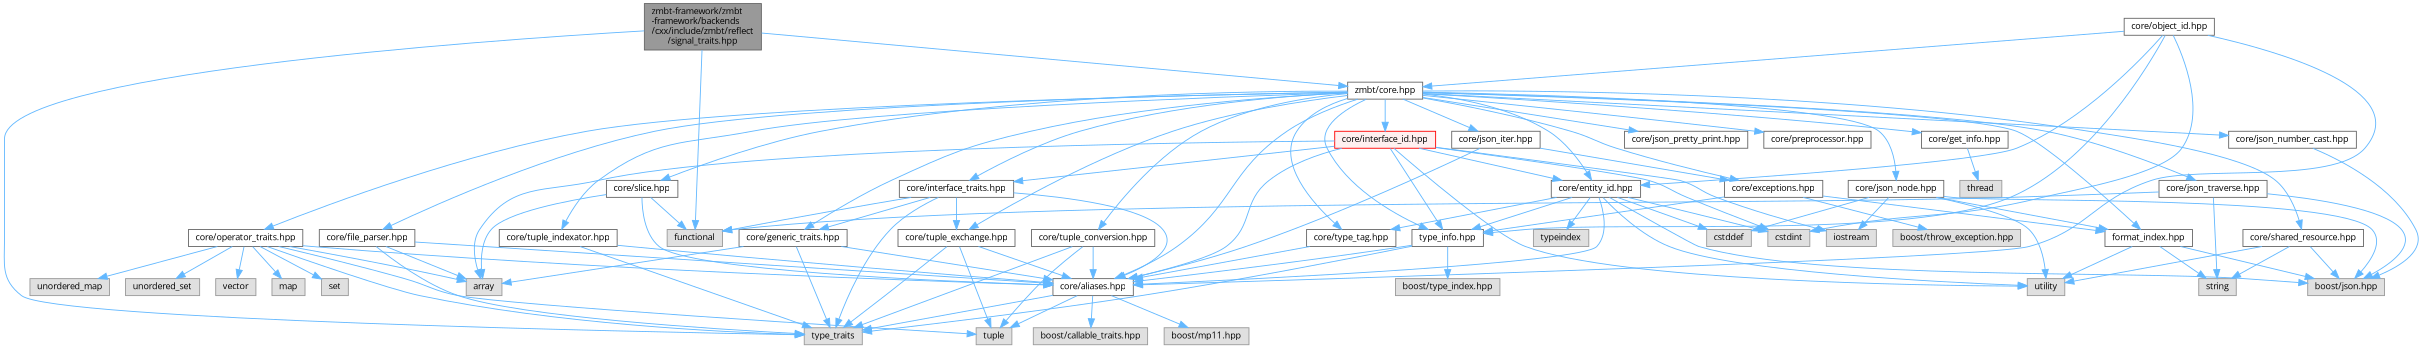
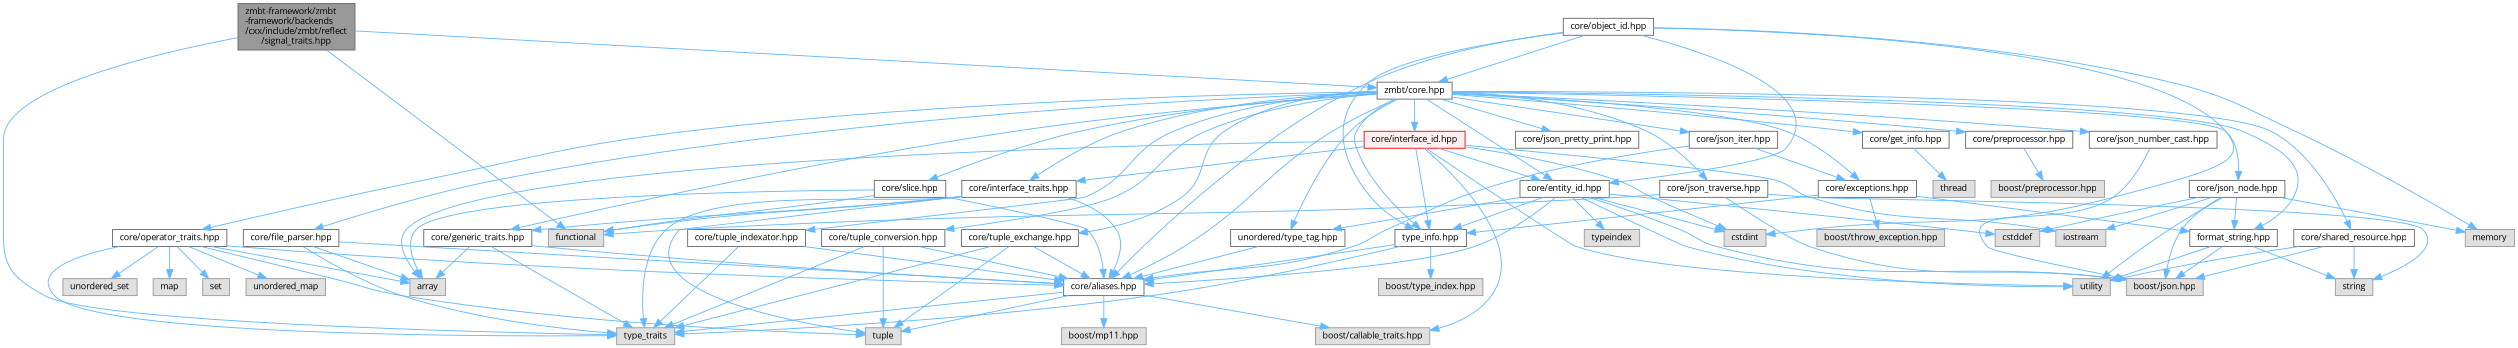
node "boost/preprocessor.hpp": added
edge "core/interface_traits.hpp" -> "core/tuple_exchange.hpp": now "core/interface_traits.hpp" -> "tuple"
edge "core/interface_id.hpp" -> "core/aliases.hpp": now "core/interface_id.hpp" -> "boost/callable_traits.hpp"
node "core/type_tag.hpp": label "core/type_tag.hpp" -> "unordered/type_tag.hpp"
node "format_index.hpp": label "format_index.hpp" -> "format_string.hpp"
node "memory": added
node "vector": removed
